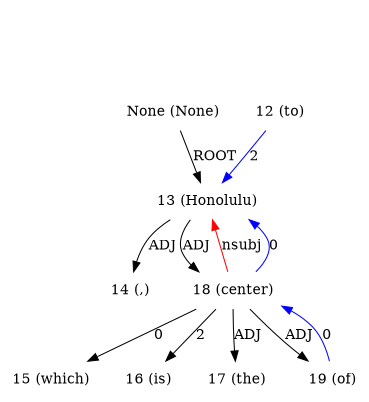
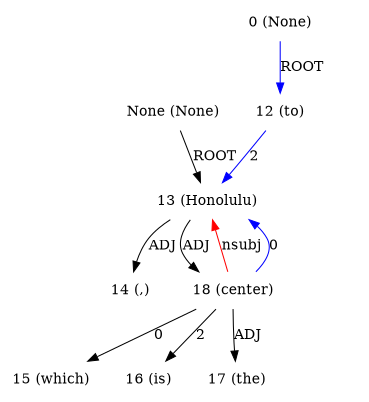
node "0 (None)": added
node "19 (of)": removed
